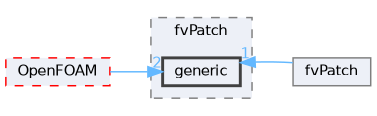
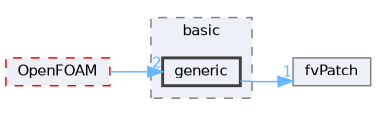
cluster "fvPatch": label "fvPatch" -> "basic"
edge "fvPatch" -> "generic": reversed
